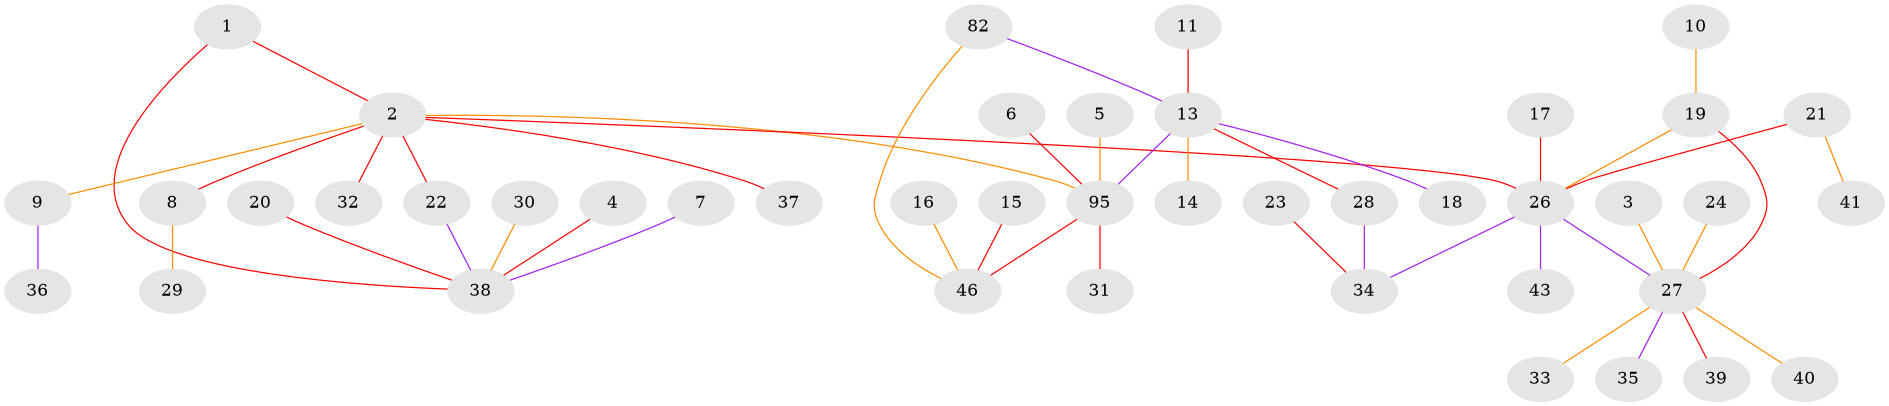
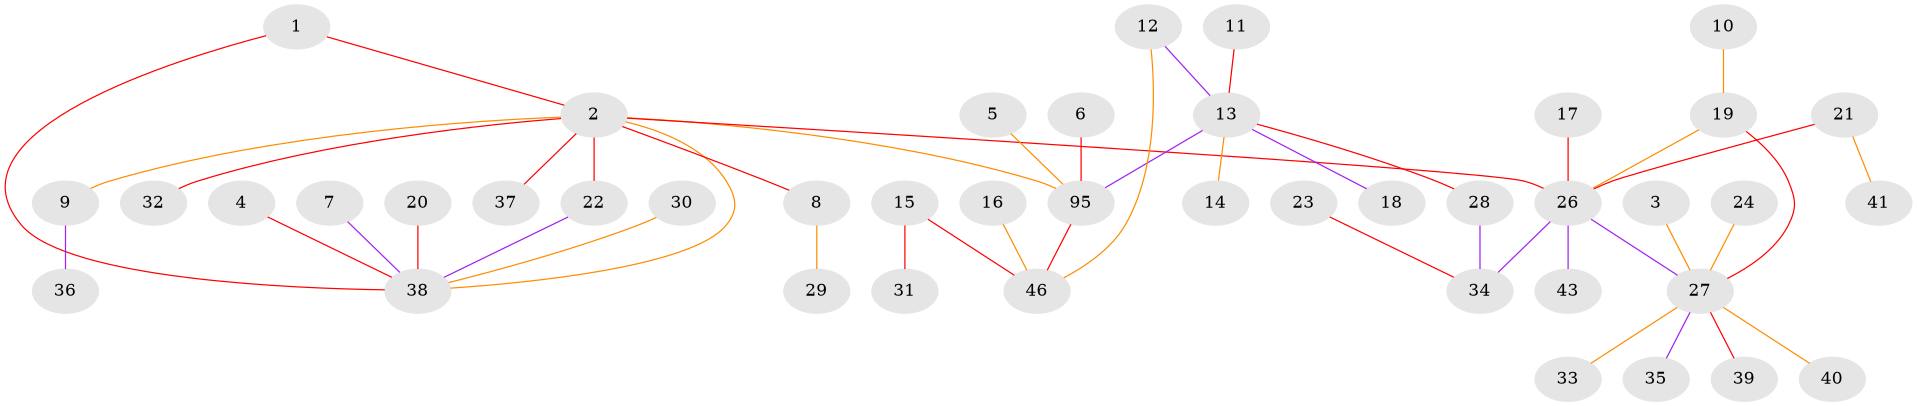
node "82": label "82" -> "12"
edge "95" -- "31": now "15" -- "31"
edge "2" -- "38": added
